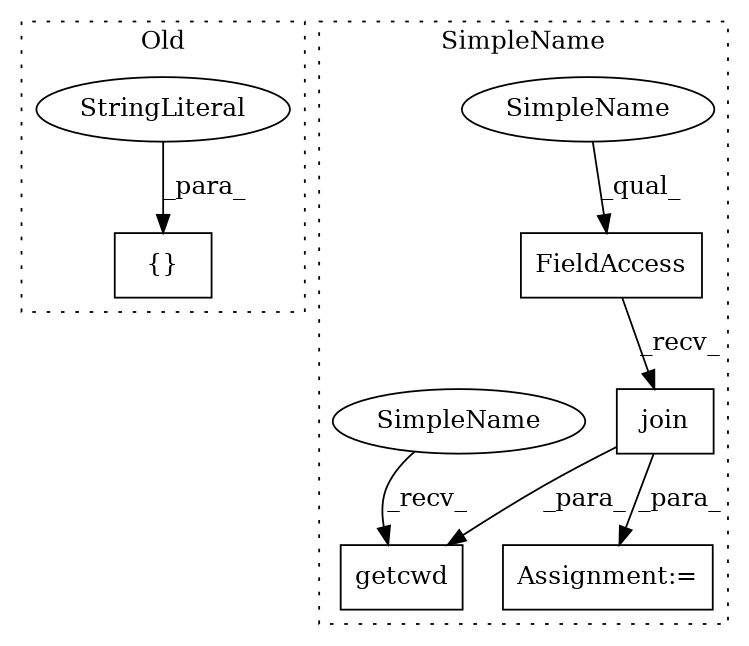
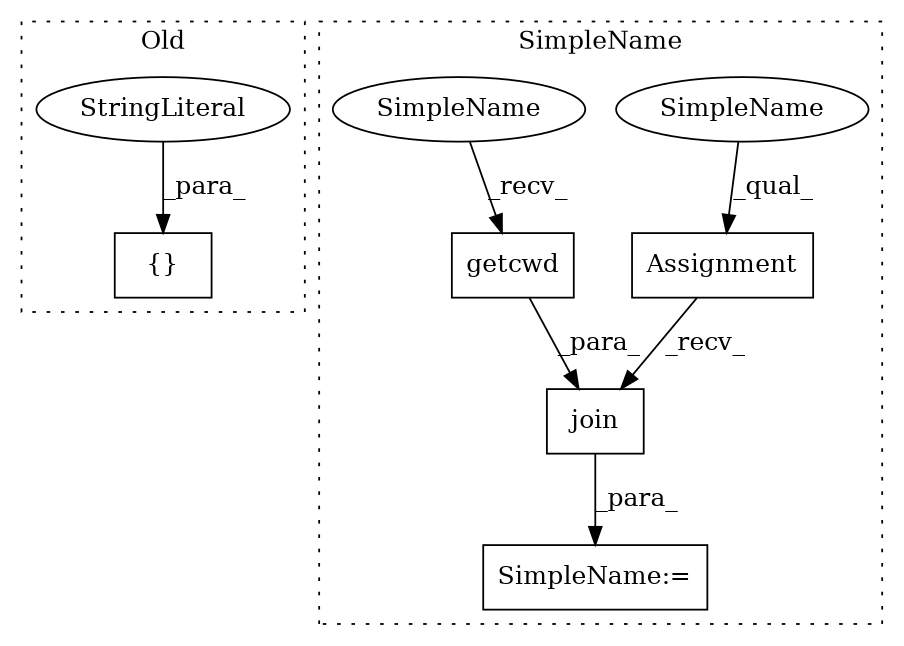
node "FieldAccess": label "FieldAccess" -> "Assignment"
edge "join" -> "getcwd": reversed
node "Assignment:=": label "Assignment:=" -> "SimpleName:="
